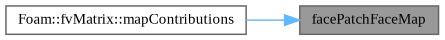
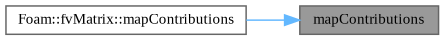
node "facePatchFaceMap": label "facePatchFaceMap" -> "mapContributions"
